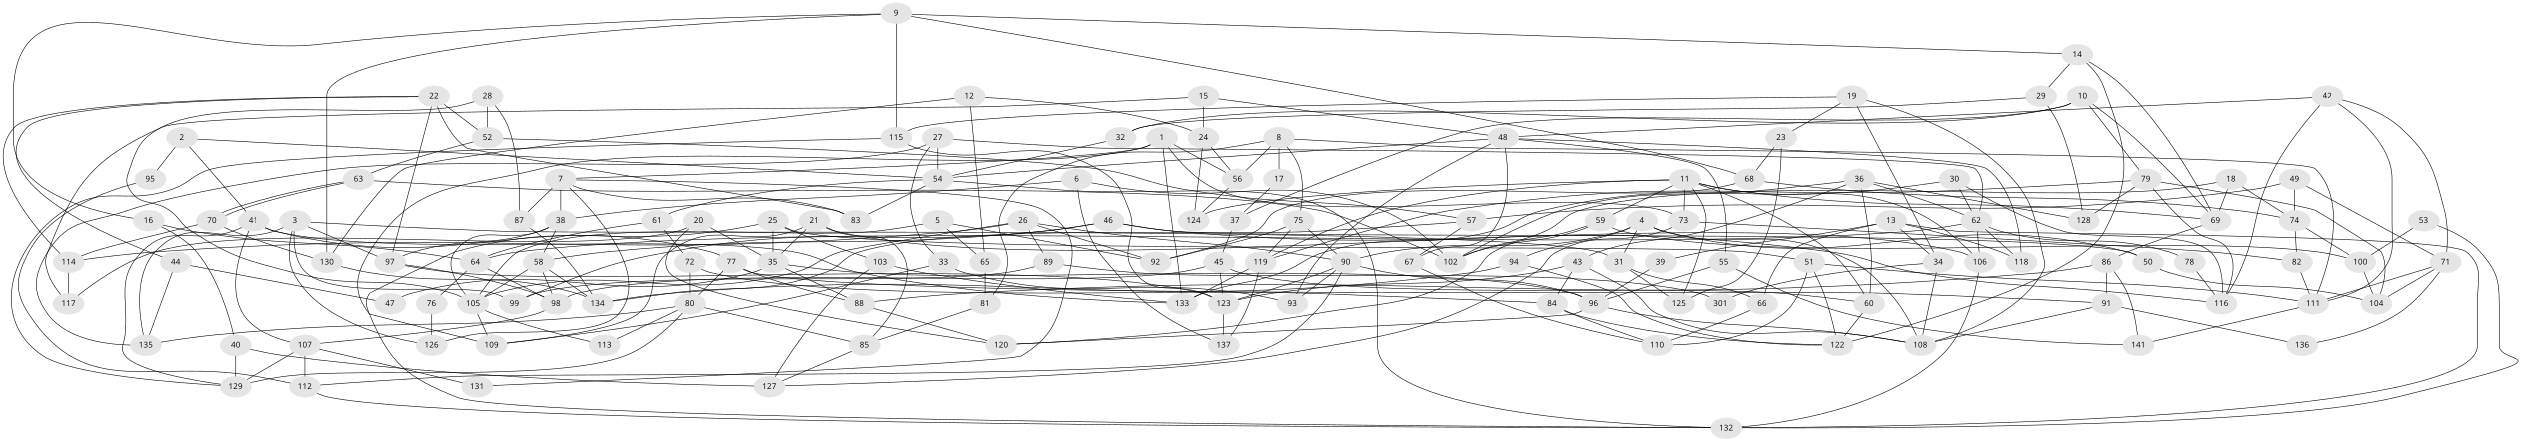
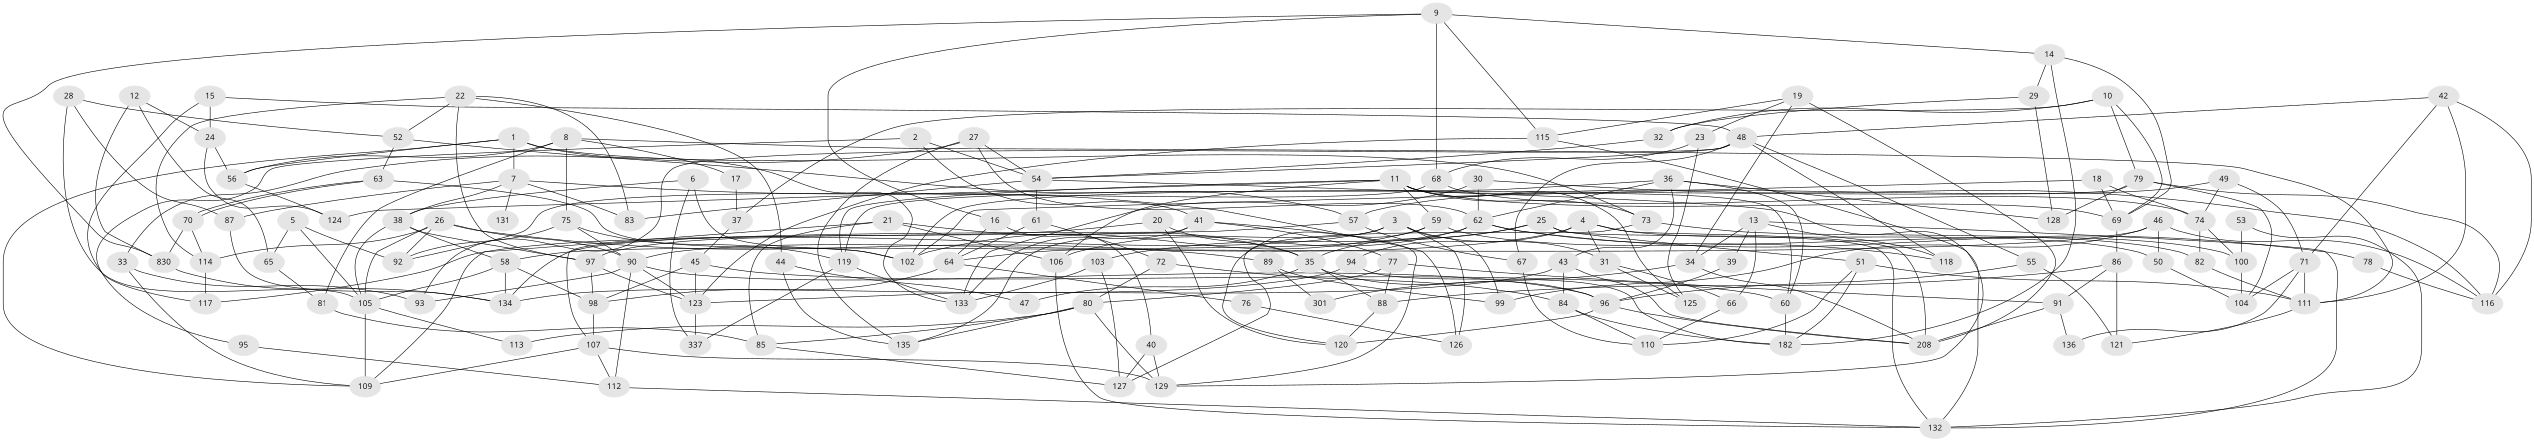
node "130": label "130" -> "830"
node "137": label "137" -> "337"
node "122": label "122" -> "182"
node "108": label "108" -> "208"
node "141": label "141" -> "121"
edge "107" -- "131": now "107" -- "109"
